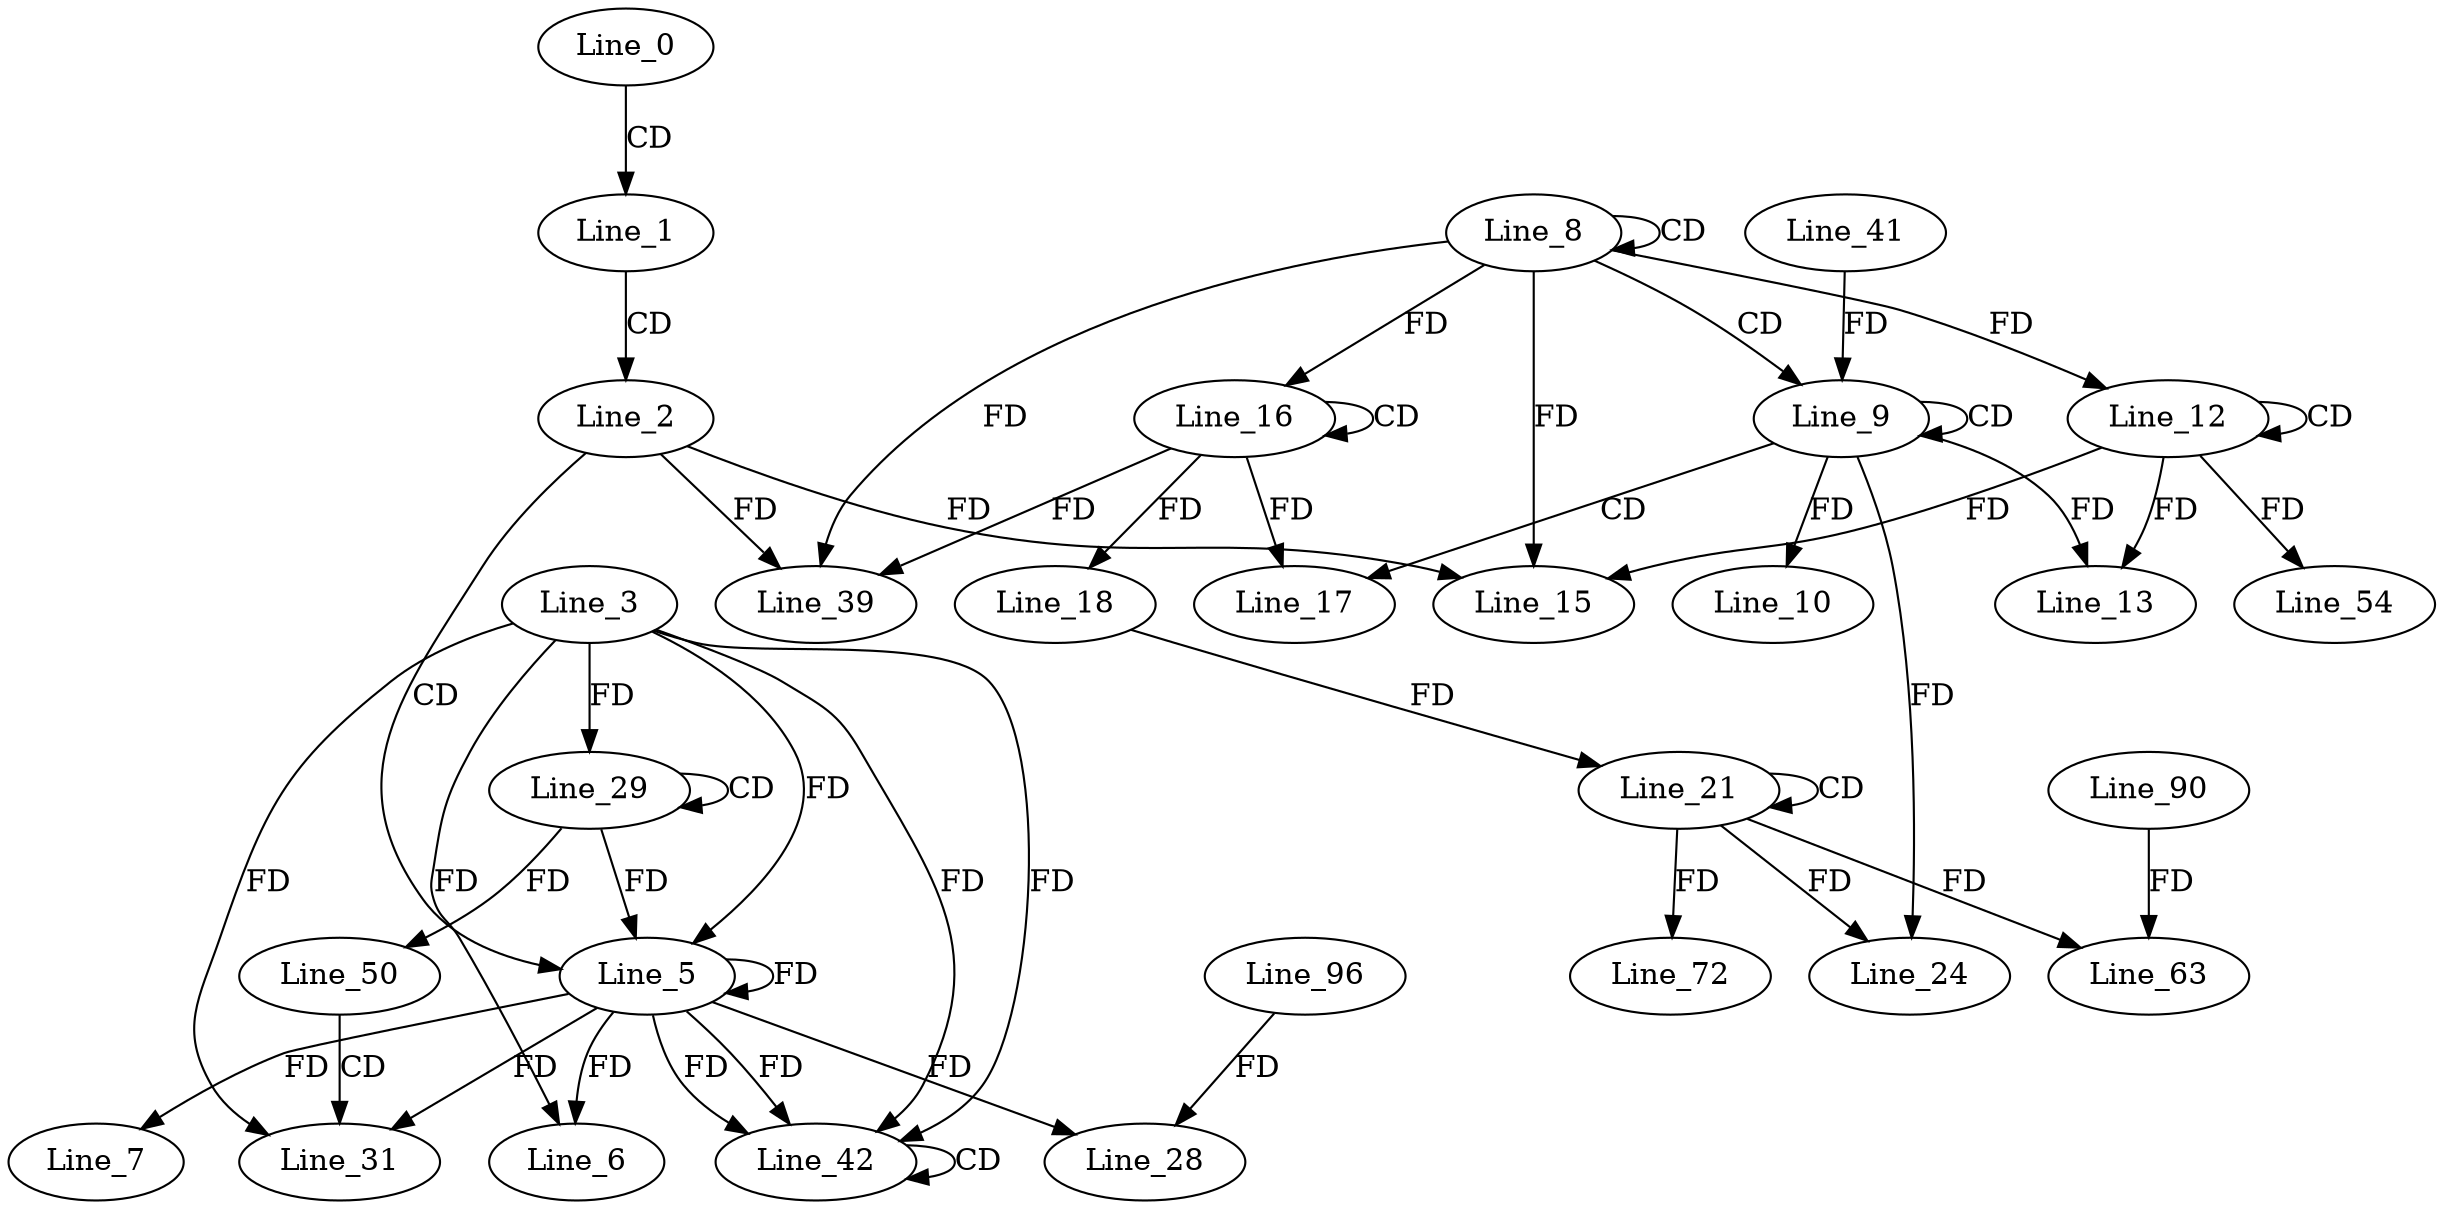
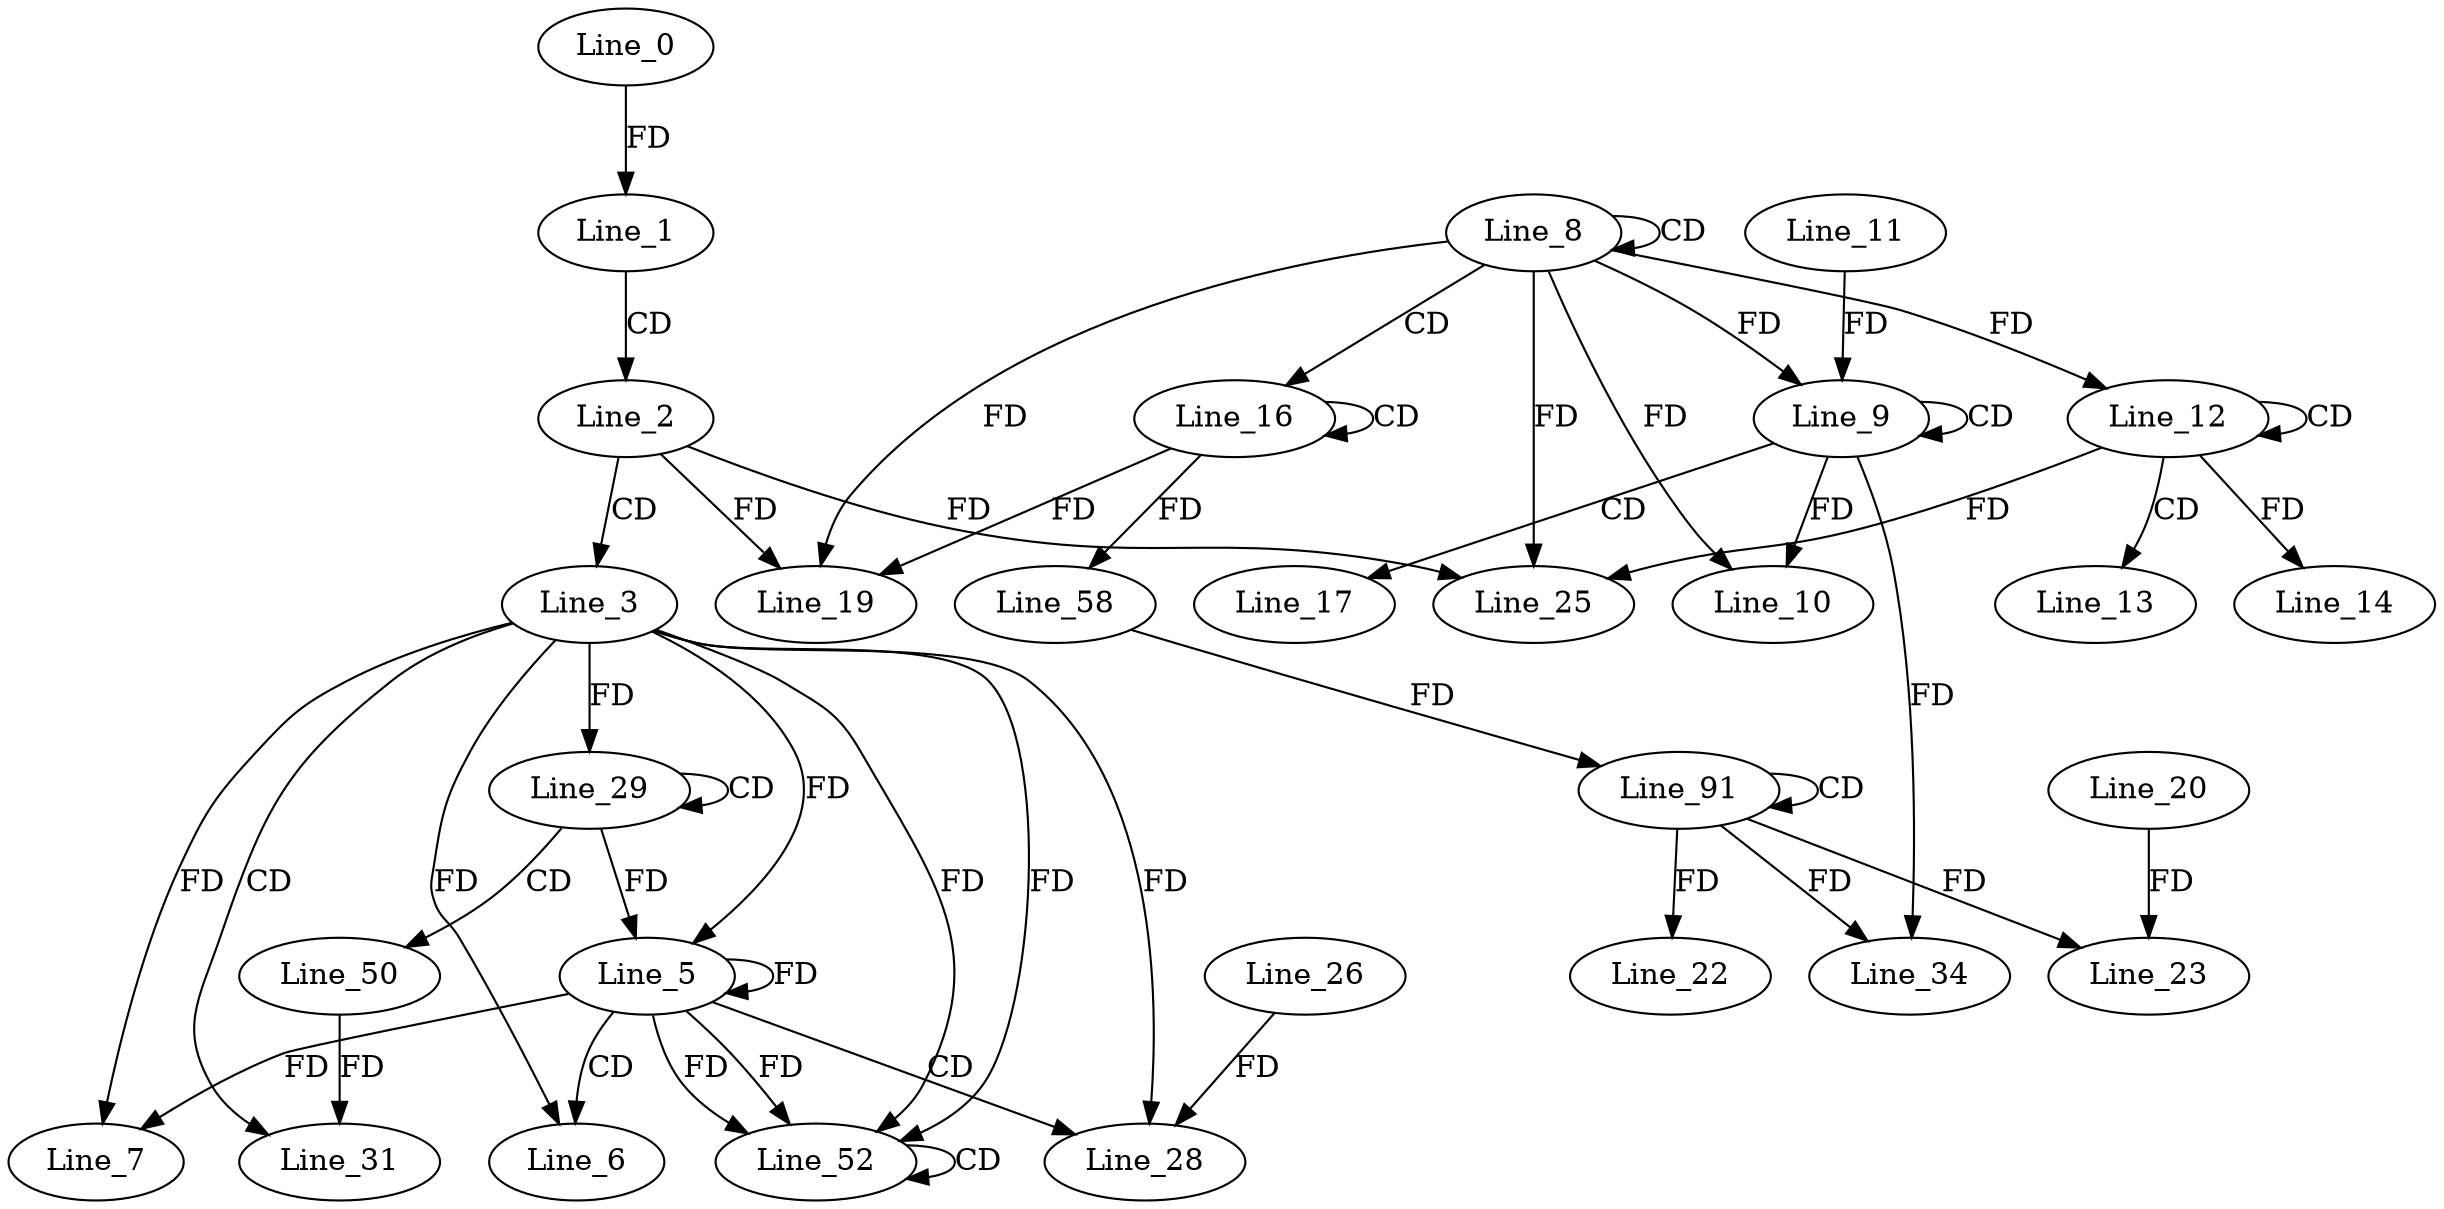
edge "Line_0" -> "Line_1": label "CD" -> "FD"
node "Line_41": label "Line_41" -> "Line_11"
edge "Line_8" -> "Line_16": label "FD" -> "CD"
edge "Line_8" -> "Line_9": label "CD" -> "FD"
edge "Line_8" -> "Line_10": added, label "FD"
edge "Line_9" -> "Line_13": removed, label "FD"
edge "Line_16" -> "Line_17": removed, label "FD"
edge "Line_12" -> "Line_13": label "FD" -> "CD"
node "Line_39": label "Line_39" -> "Line_19"
node "Line_18": label "Line_18" -> "Line_58"
node "Line_15": label "Line_15" -> "Line_25"
node "Line_54": label "Line_54" -> "Line_14"
edge "Line_3" -> "Line_28": added, label "FD"
edge "Line_2" -> "Line_5": now "Line_2" -> "Line_3"
edge "Line_3" -> "Line_7": added, label "FD"
node "Line_21": label "Line_21" -> "Line_91"
node "Line_90": label "Line_90" -> "Line_20"
edge "Line_3" -> "Line_31": label "FD" -> "CD"
edge "Line_29" -> "Line_50": label "FD" -> "CD"
node "Line_96": label "Line_96" -> "Line_26"
node "Line_72": label "Line_72" -> "Line_22"
node "Line_24": label "Line_24" -> "Line_34"
node "Line_63": label "Line_63" -> "Line_23"
edge "Line_5" -> "Line_31": removed, label "FD"
edge "Line_50" -> "Line_31": label "CD" -> "FD"
edge "Line_5" -> "Line_6": label "FD" -> "CD"
edge "Line_5" -> "Line_28": label "FD" -> "CD"
node "Line_42": label "Line_42" -> "Line_52"
